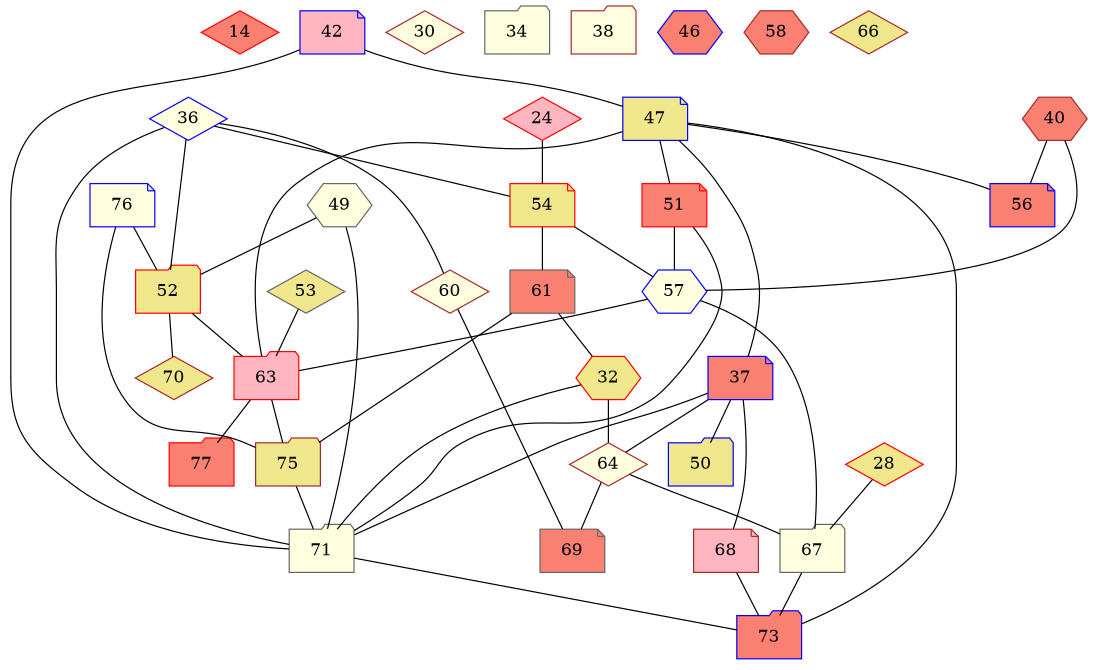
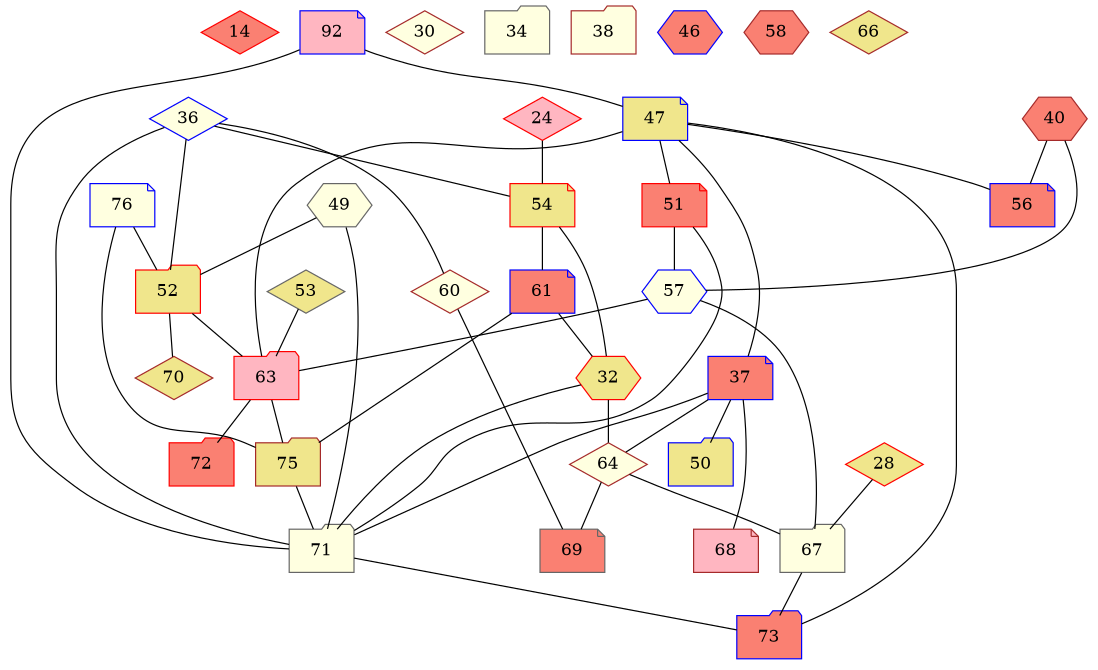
node "42": label "42" -> "92"
edge "54" -- "57": now "54" -- "32"
node "61": color gray40 -> blue
node "77": label "77" -> "72"
edge "68" -- "73": removed
